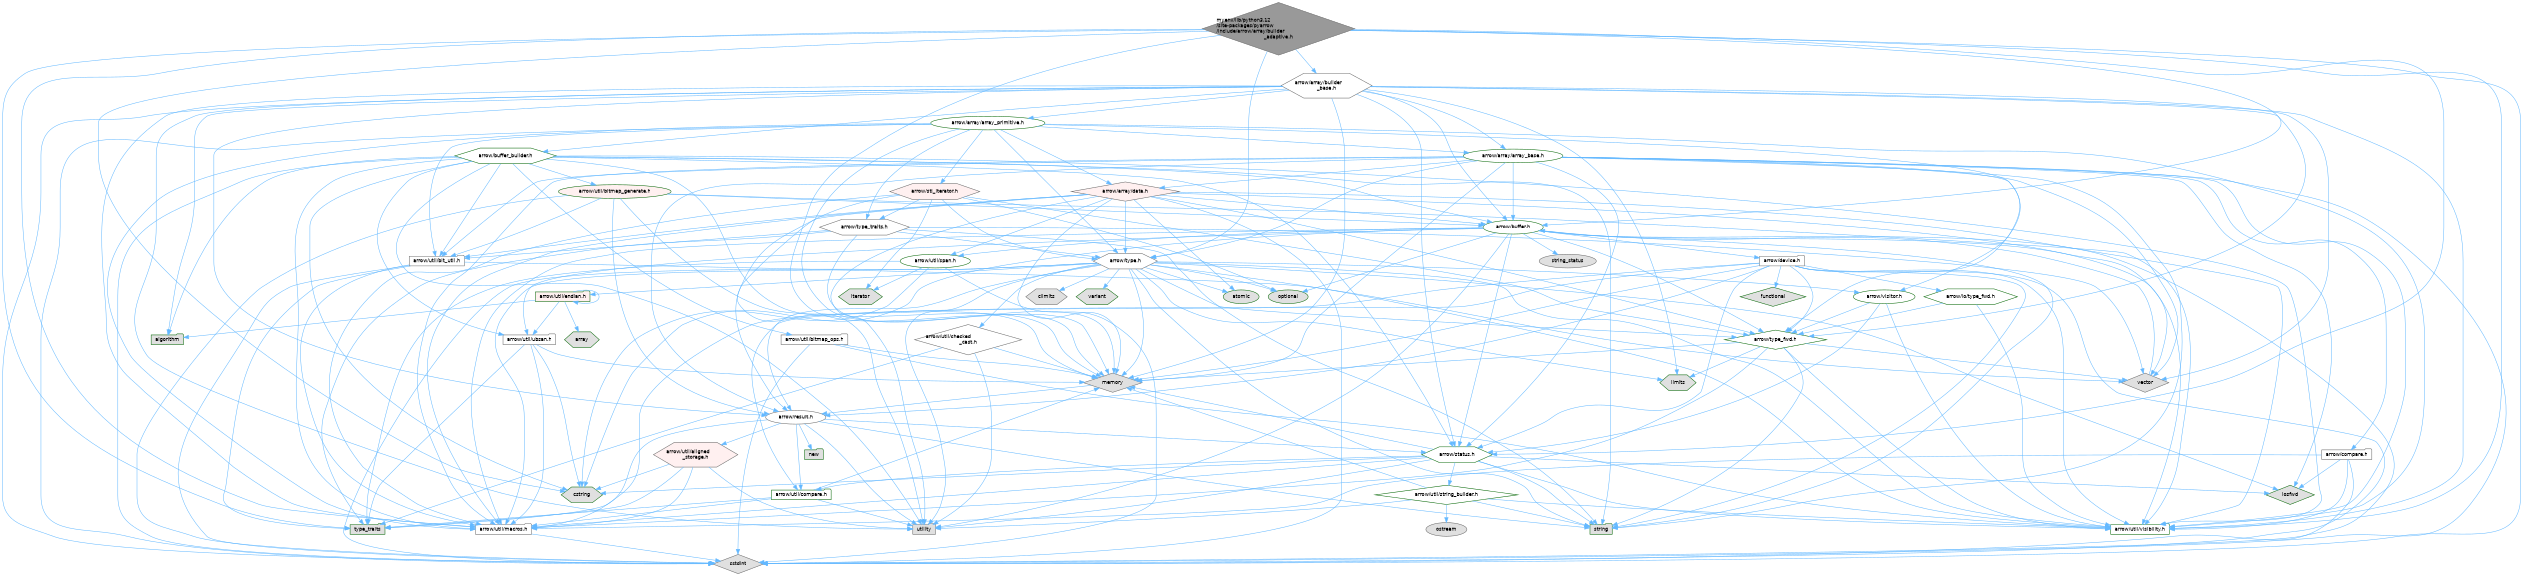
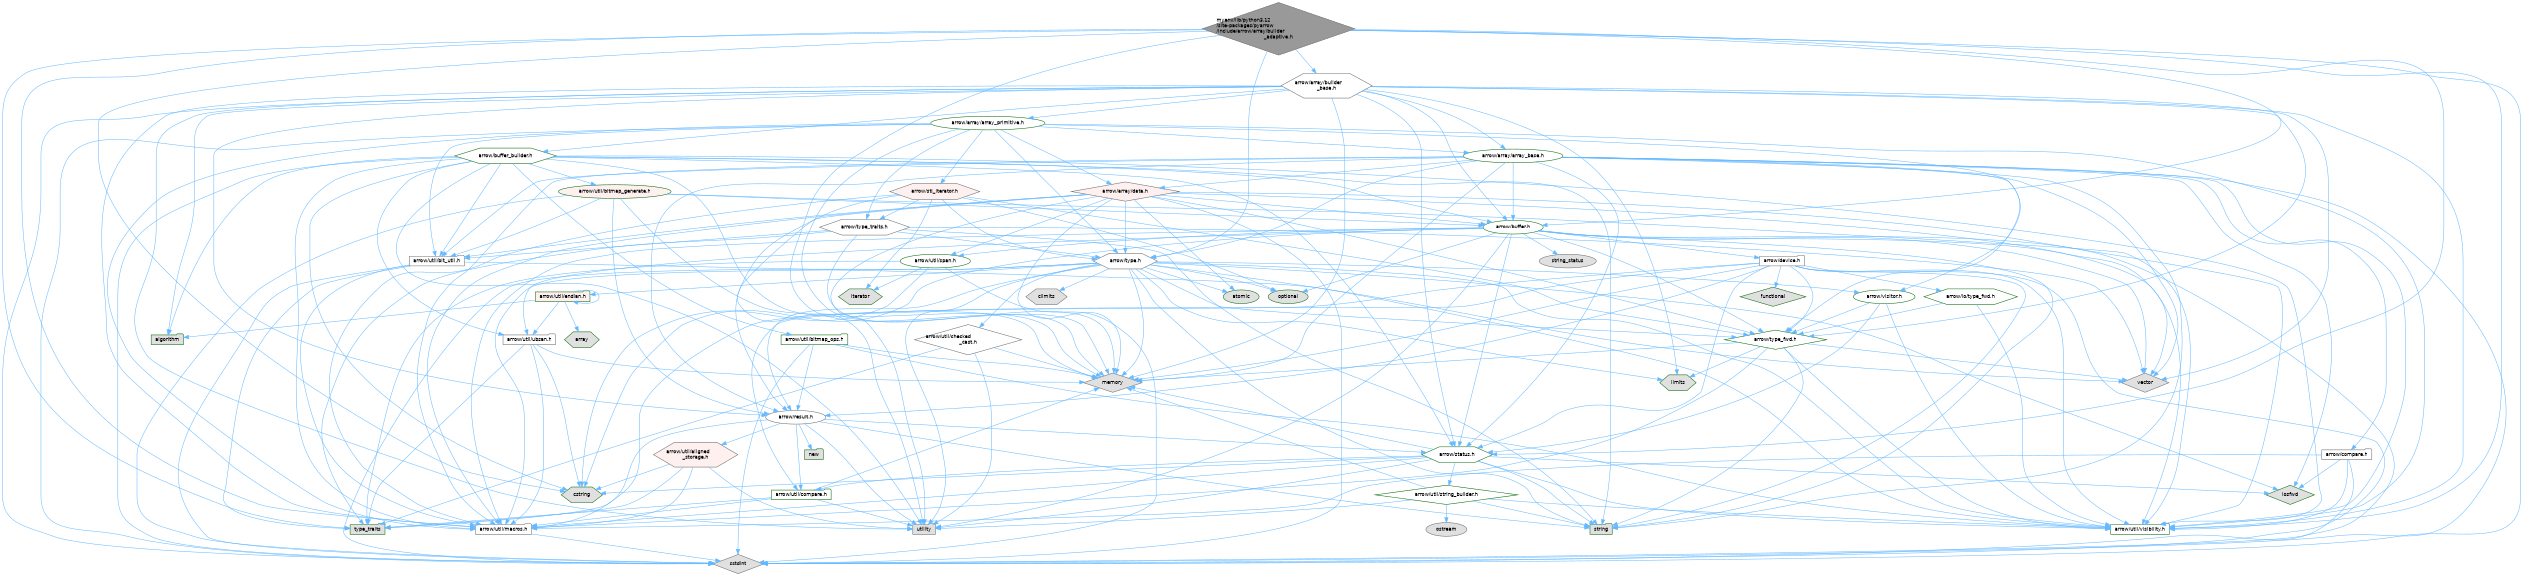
edge "vector" -> "arrow/buffer.h": reversed
node "variant": removed
node "arrow/util/bitmap_ops.h": color gray40 -> darkgreen
edge "memory" -> "arrow/result.h": now "arrow/util/bitmap_ops.h" -> "arrow/result.h"
